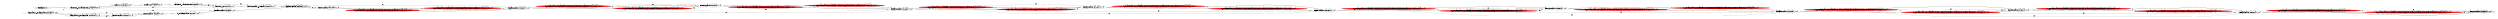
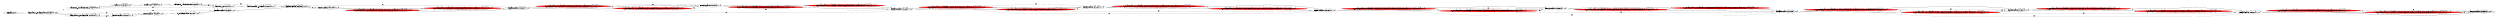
node "testCloning['0', '0', '1']": removed
node "testEquals['1', '0', '0']": added
